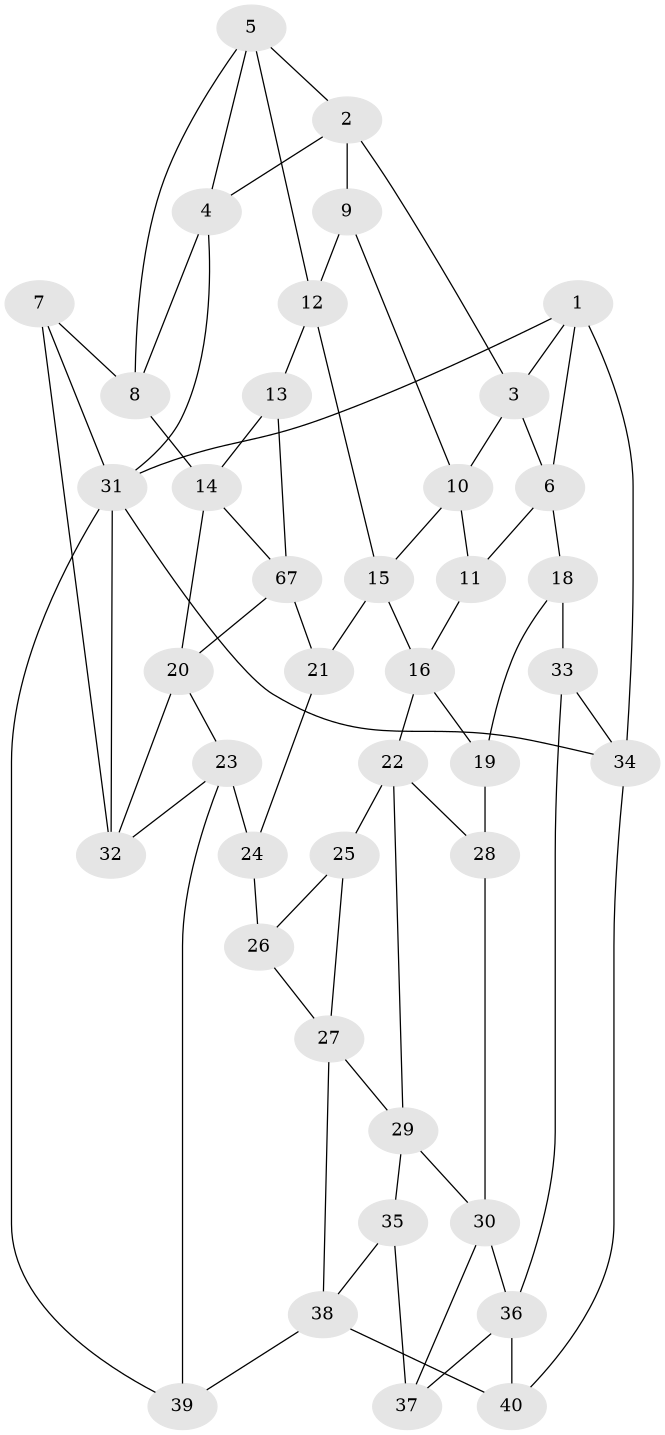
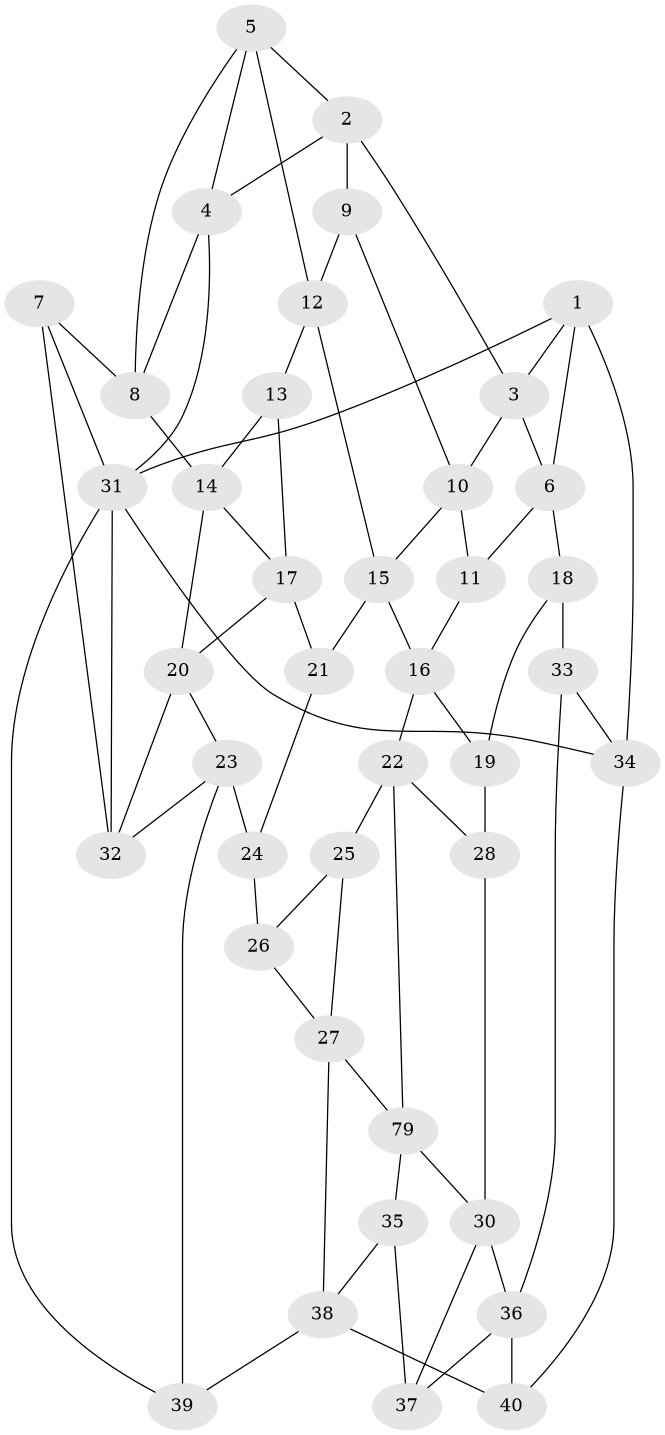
node "67": label "67" -> "17"
node "29": label "29" -> "79"
